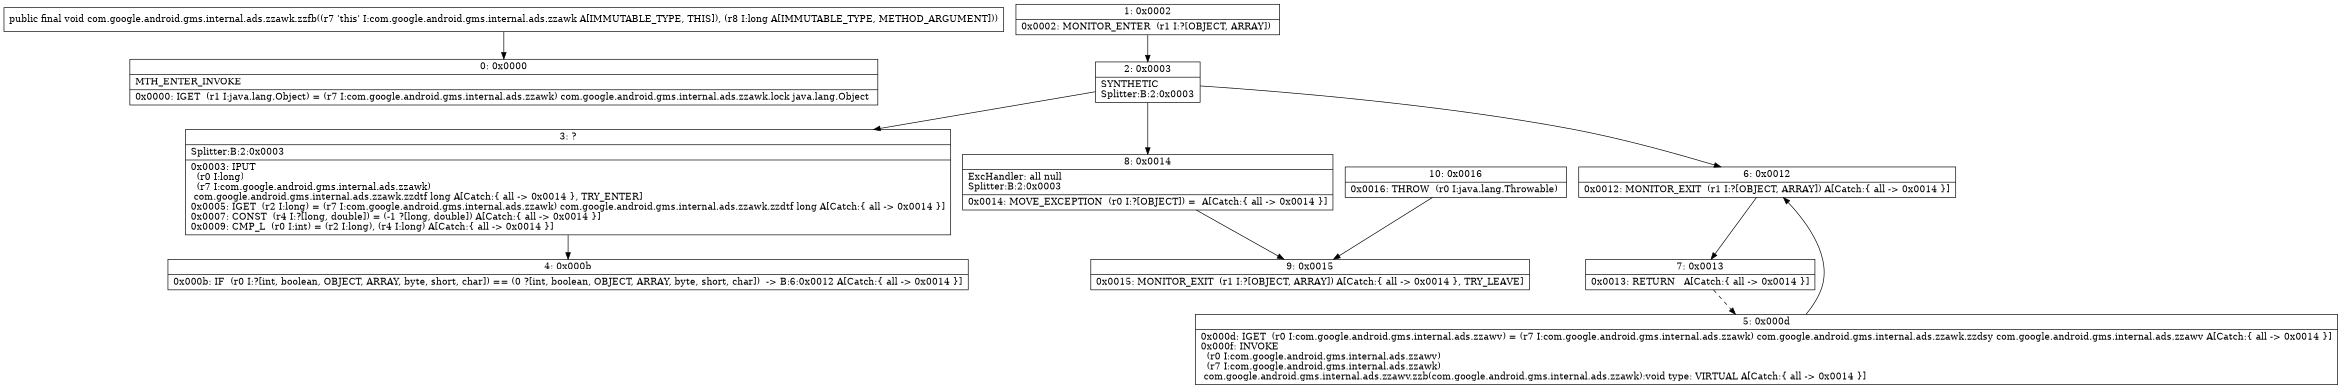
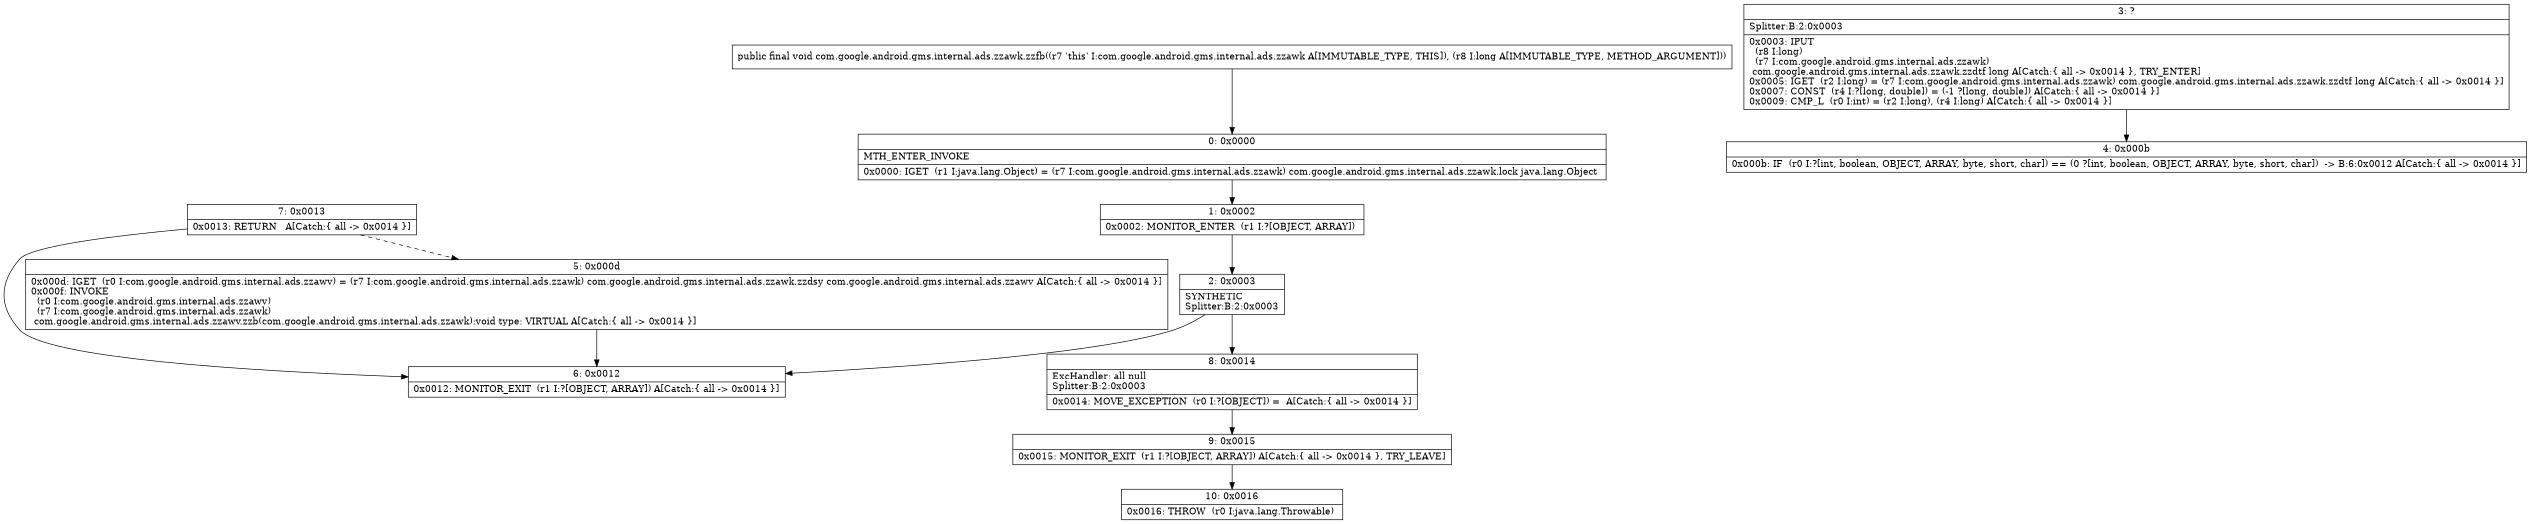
edge "2: 0x0003" -> "3: ?": removed
node "3: ?": text "(r0 I:long)" -> "(r8 I:long)"
edge "0: 0x0000" -> "1: 0x0002": added
edge "6: 0x0012" -> "7: 0x0013": reversed
edge "10: 0x0016" -> "9: 0x0015": reversed
